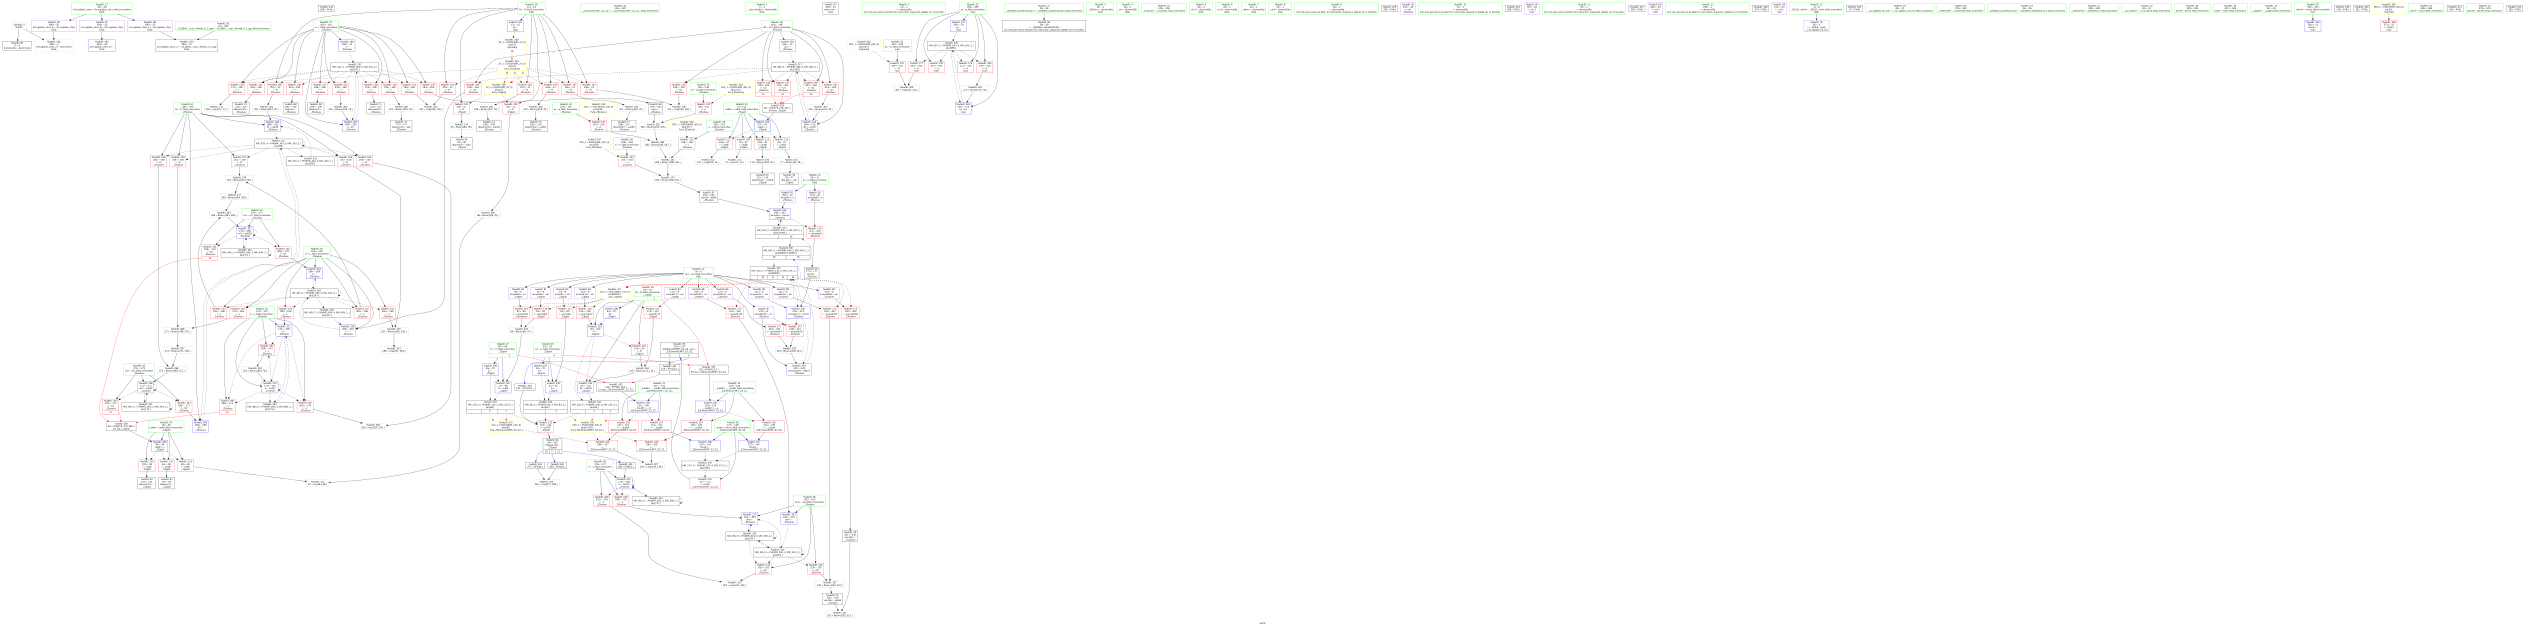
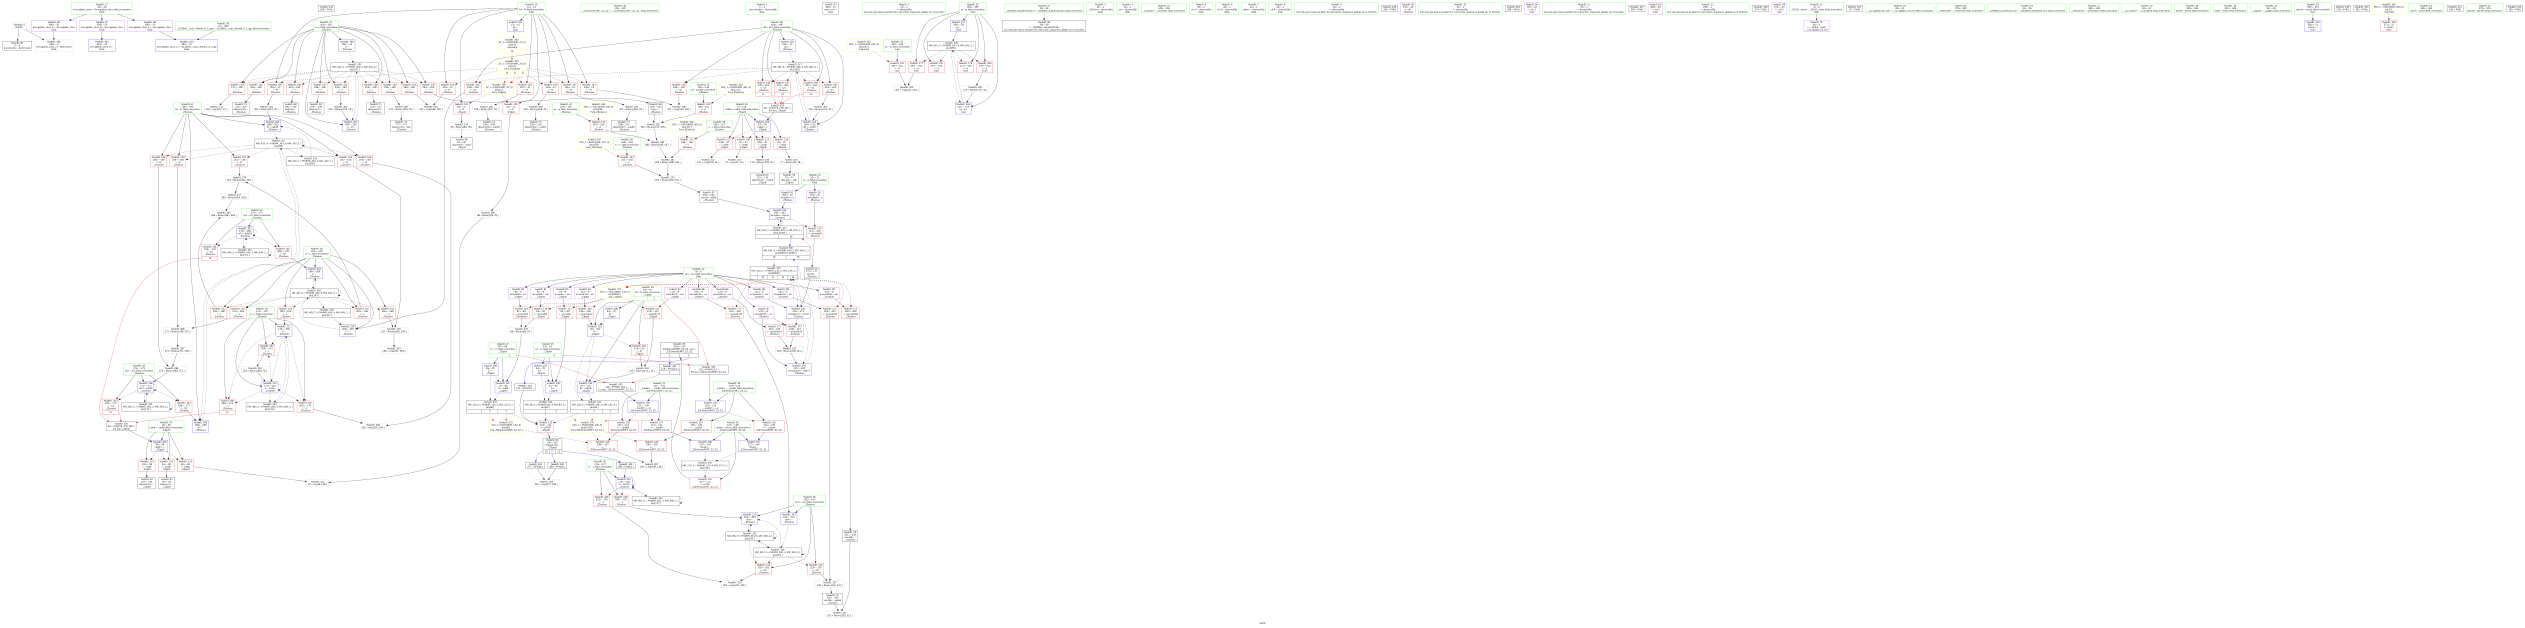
edge "NodeID: 293" -> "NodeID: 207": removed
edge "NodeID: 326" -> "NodeID: 210": color red -> black
